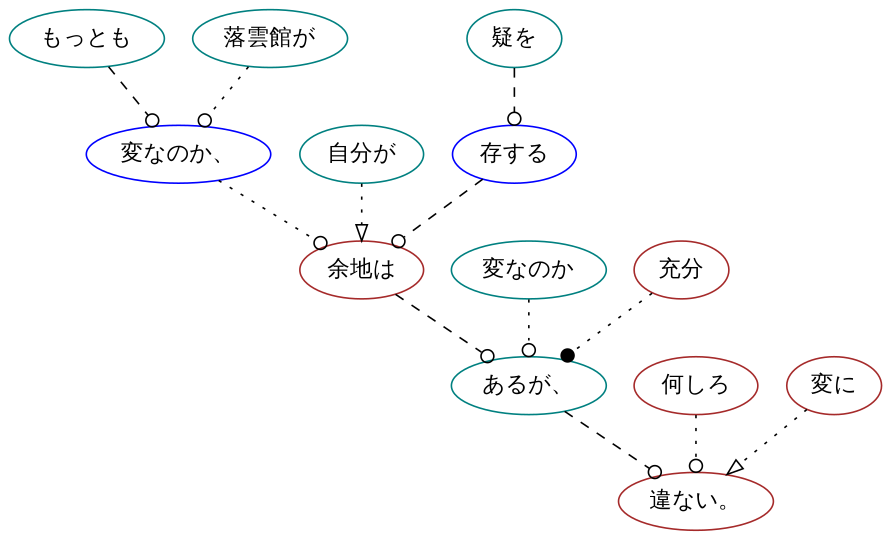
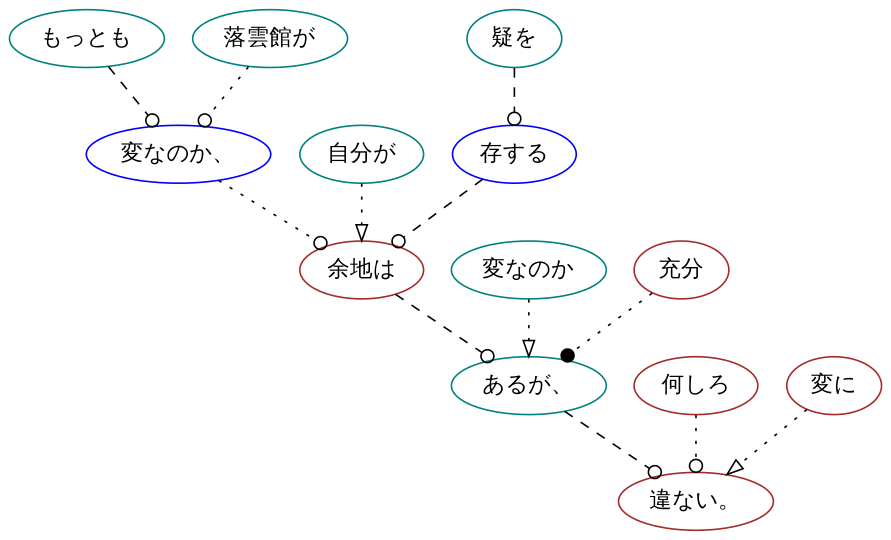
edge "変なのか" -> "あるが、": arrowhead odot -> onormal
